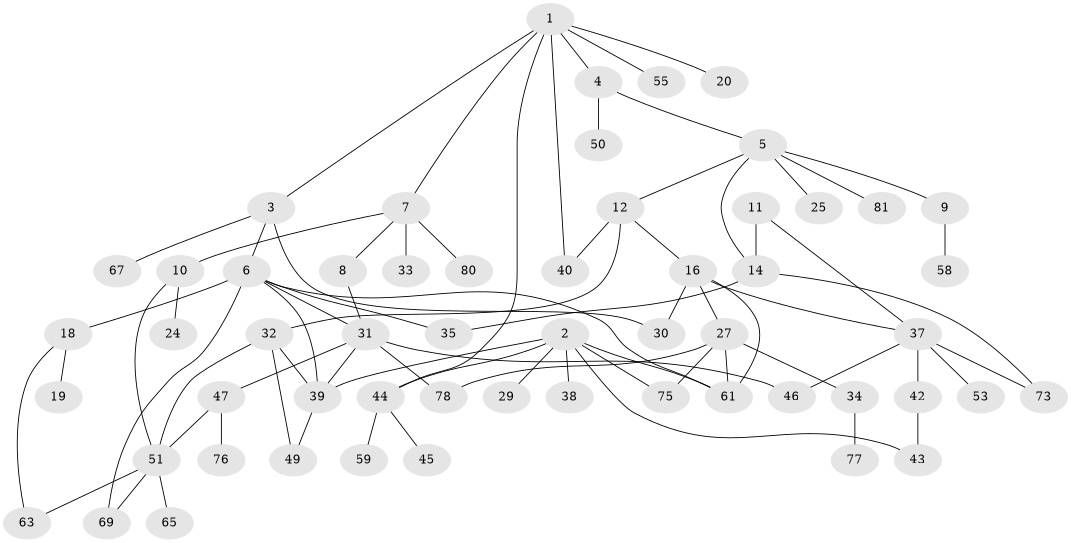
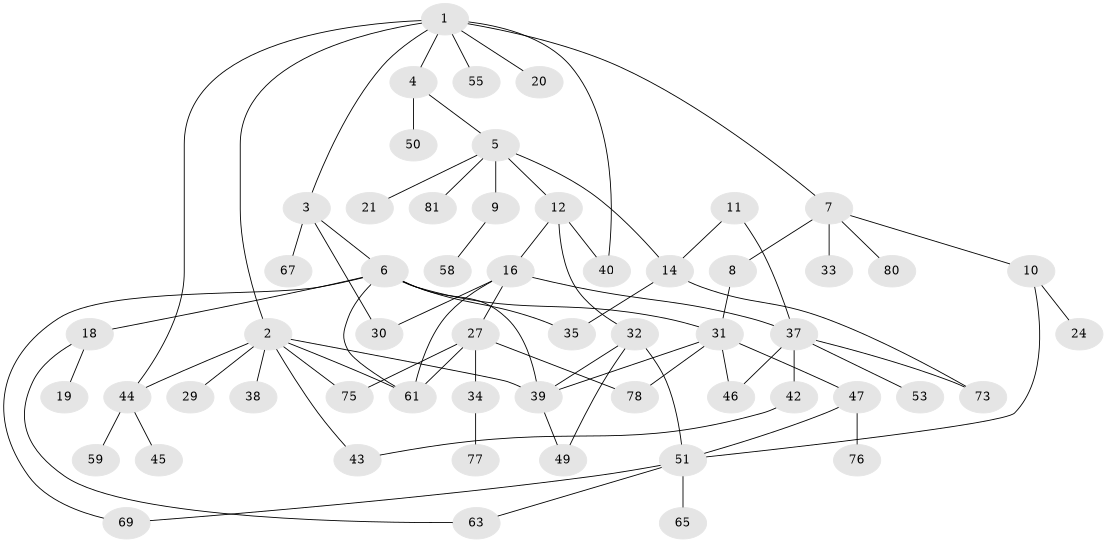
edge "1" -- "2": added
node "25": label "25" -> "21"
